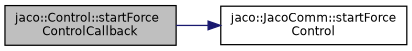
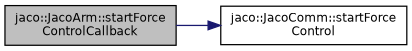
node "jaco::Control::startForce ControlCallback": label "jaco::Control::startForce ControlCallback" -> "jaco::JacoArm::startForce ControlCallback"
